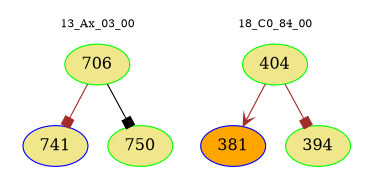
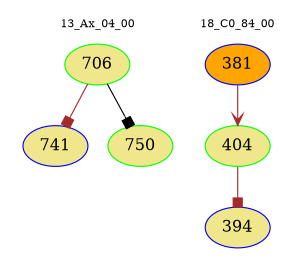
cluster "13_Ax_03_00": label "13_Ax_03_00" -> "13_Ax_04_00"
edge "404" -> "381": reversed
node "394": color green -> blue
